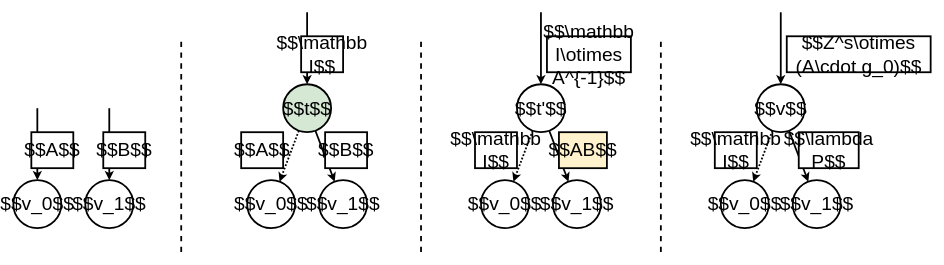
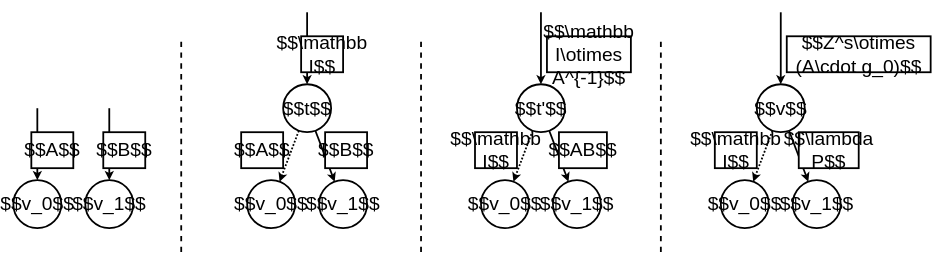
node "$$t$$": fillcolor #d5e8d4 -> #ffffff
node "$$AB$$": fillcolor #fff2cc -> #ffffff
